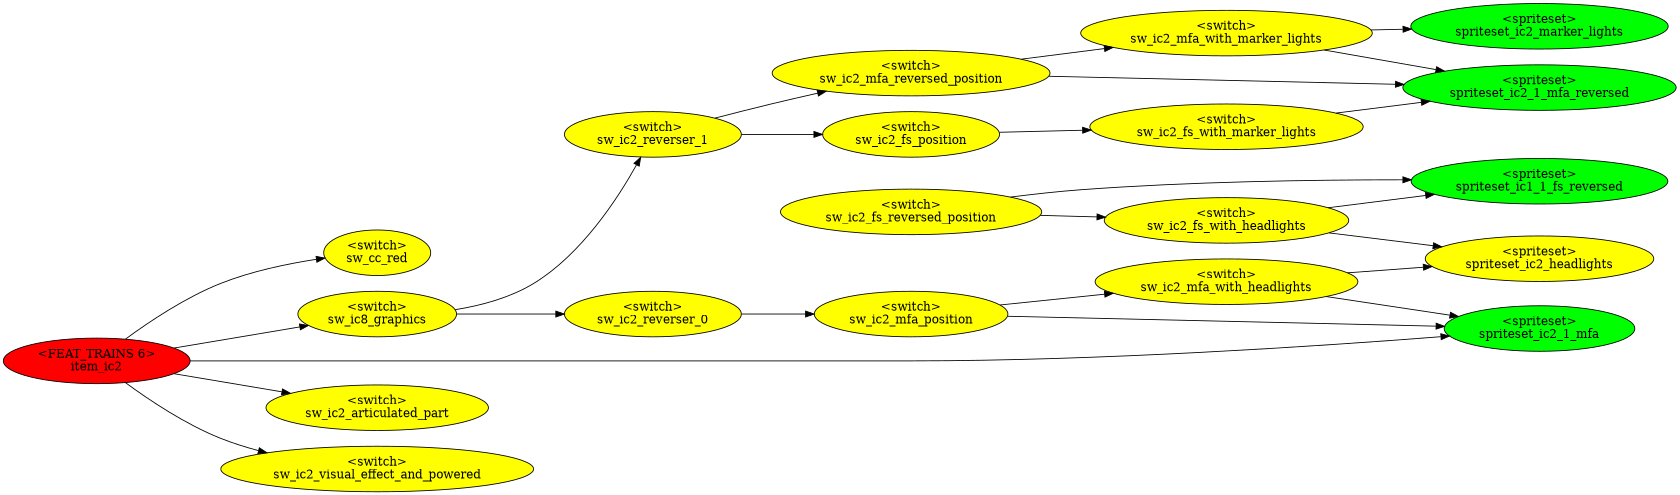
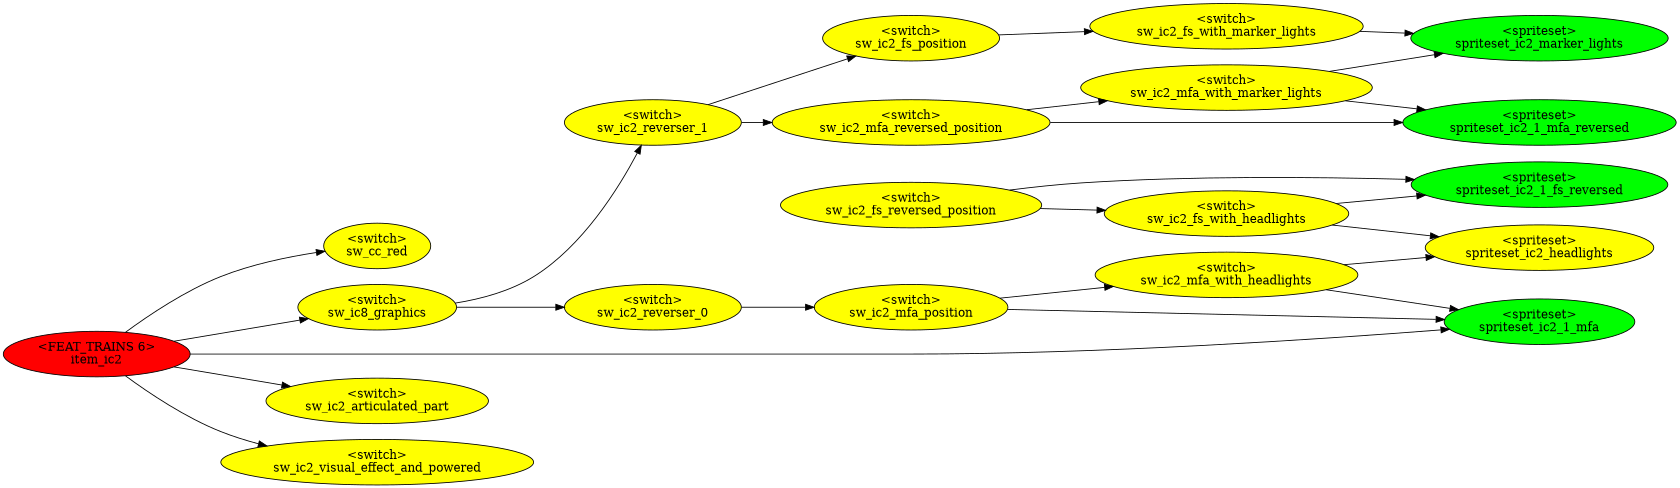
edge "<switch> sw_ic2_fs_with_marker_lights" -> "<spriteset> spriteset_ic2_1_mfa_reversed": now "<switch> sw_ic2_fs_with_marker_lights" -> "<spriteset> spriteset_ic2_marker_lights"
node "<spriteset> spriteset_ic1_1_fs_reversed": label "<spriteset> spriteset_ic1_1_fs_reversed" -> "<spriteset> spriteset_ic2_1_fs_reversed"
